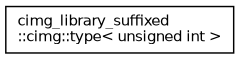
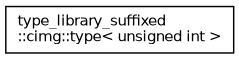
node "cimg_library_suffixed ::cimg::type< unsigned int >": label "cimg_library_suffixed ::cimg::type< unsigned int >" -> "type_library_suffixed ::cimg::type< unsigned int >"
